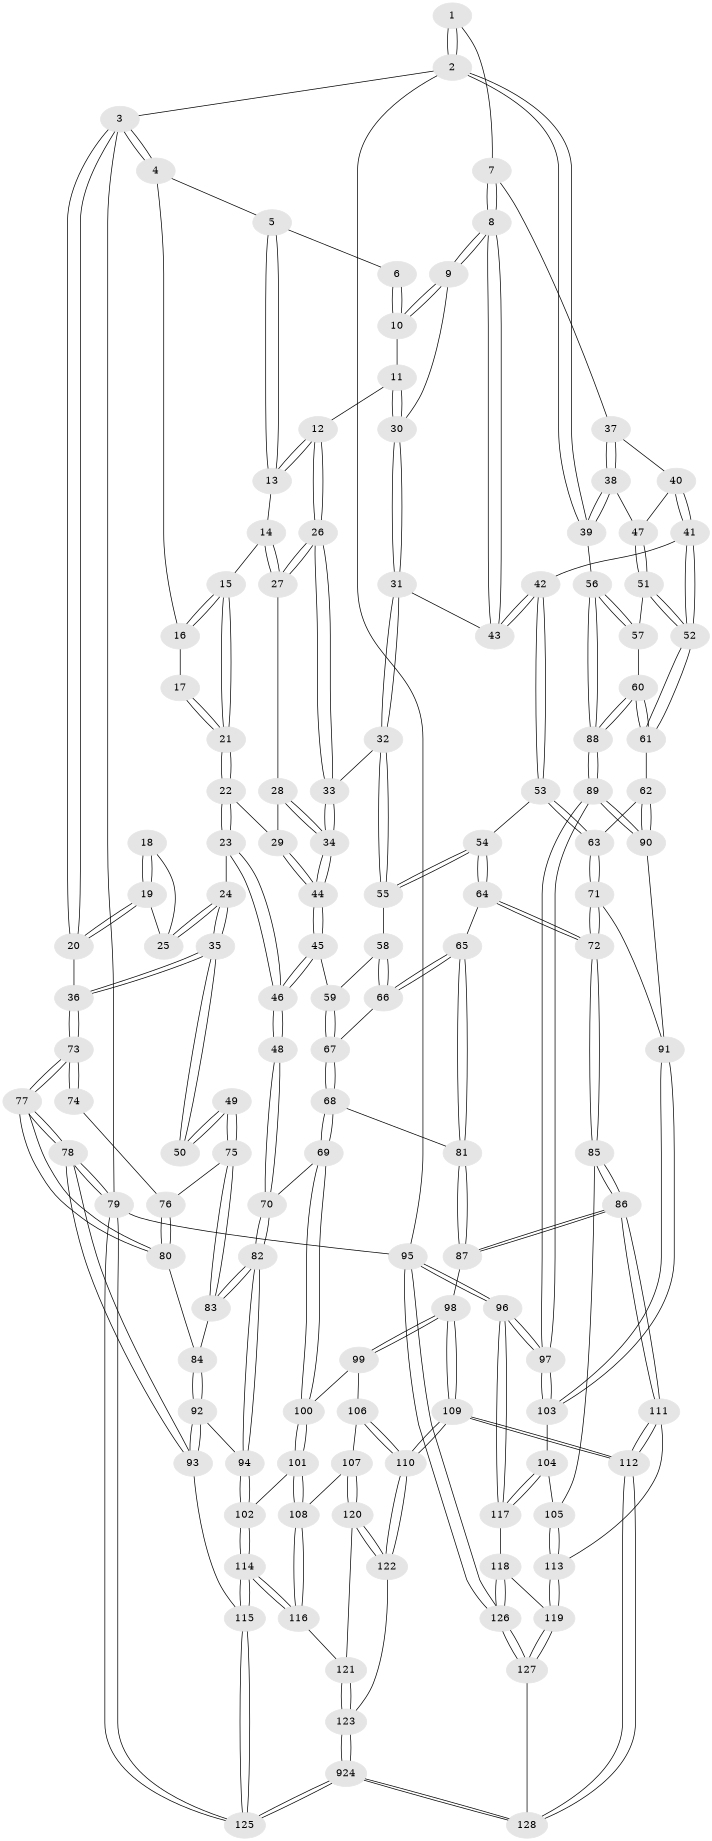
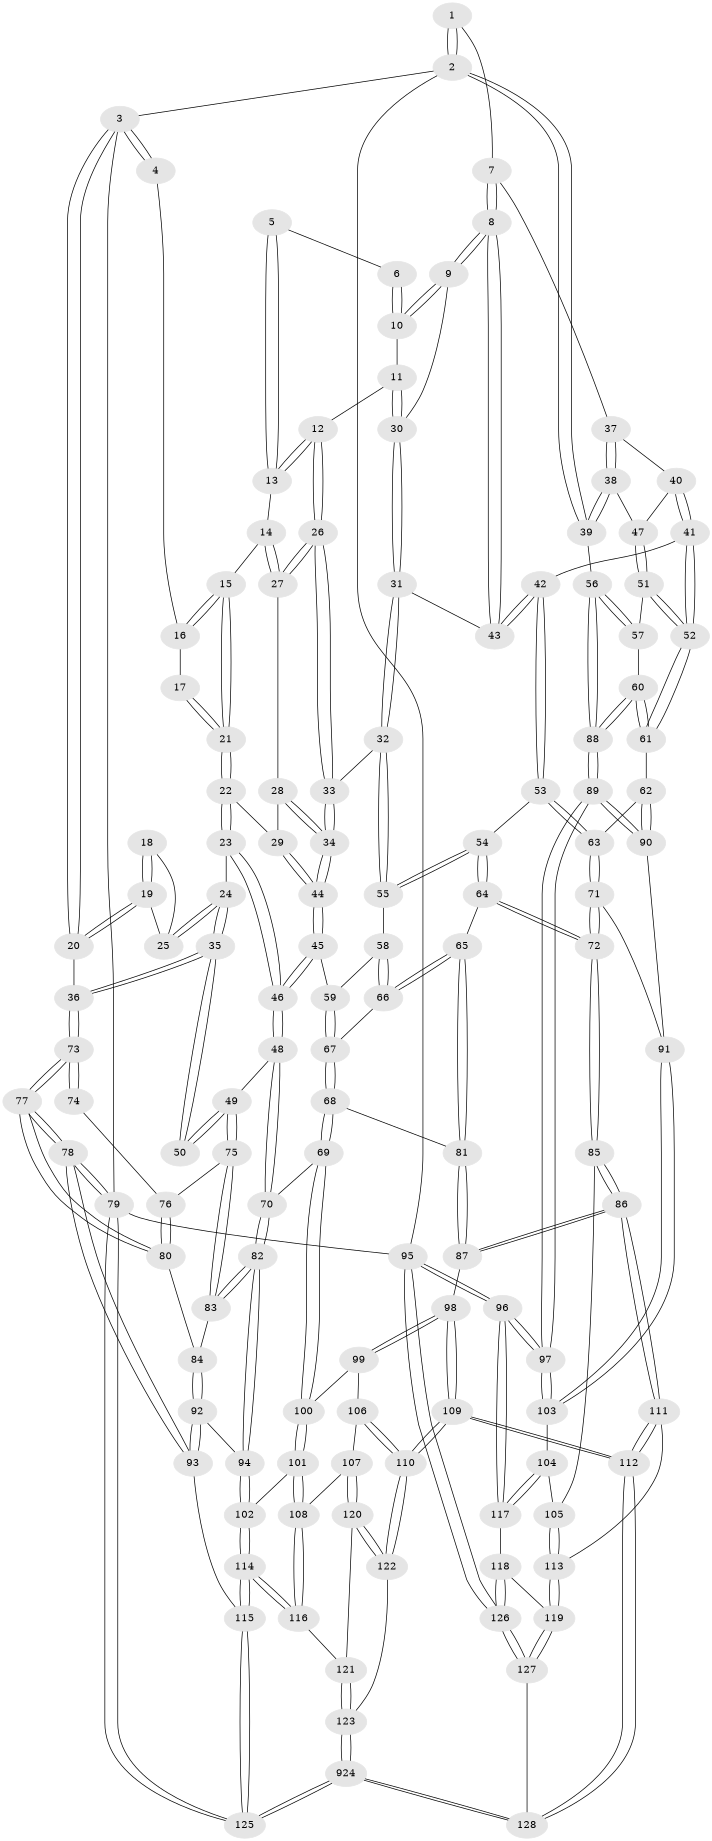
edge "4" -- "5": removed
edge "48" -- "49": added
